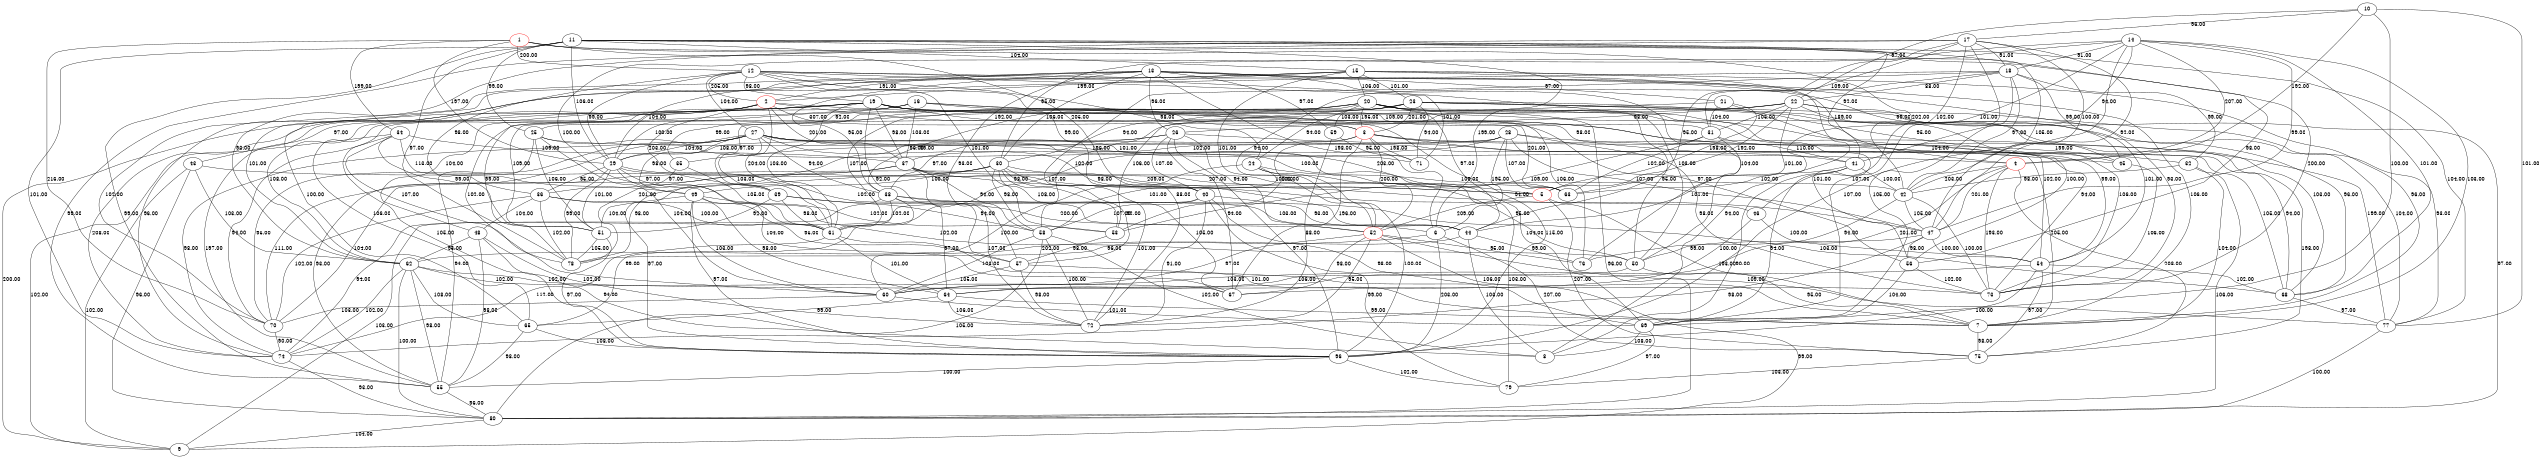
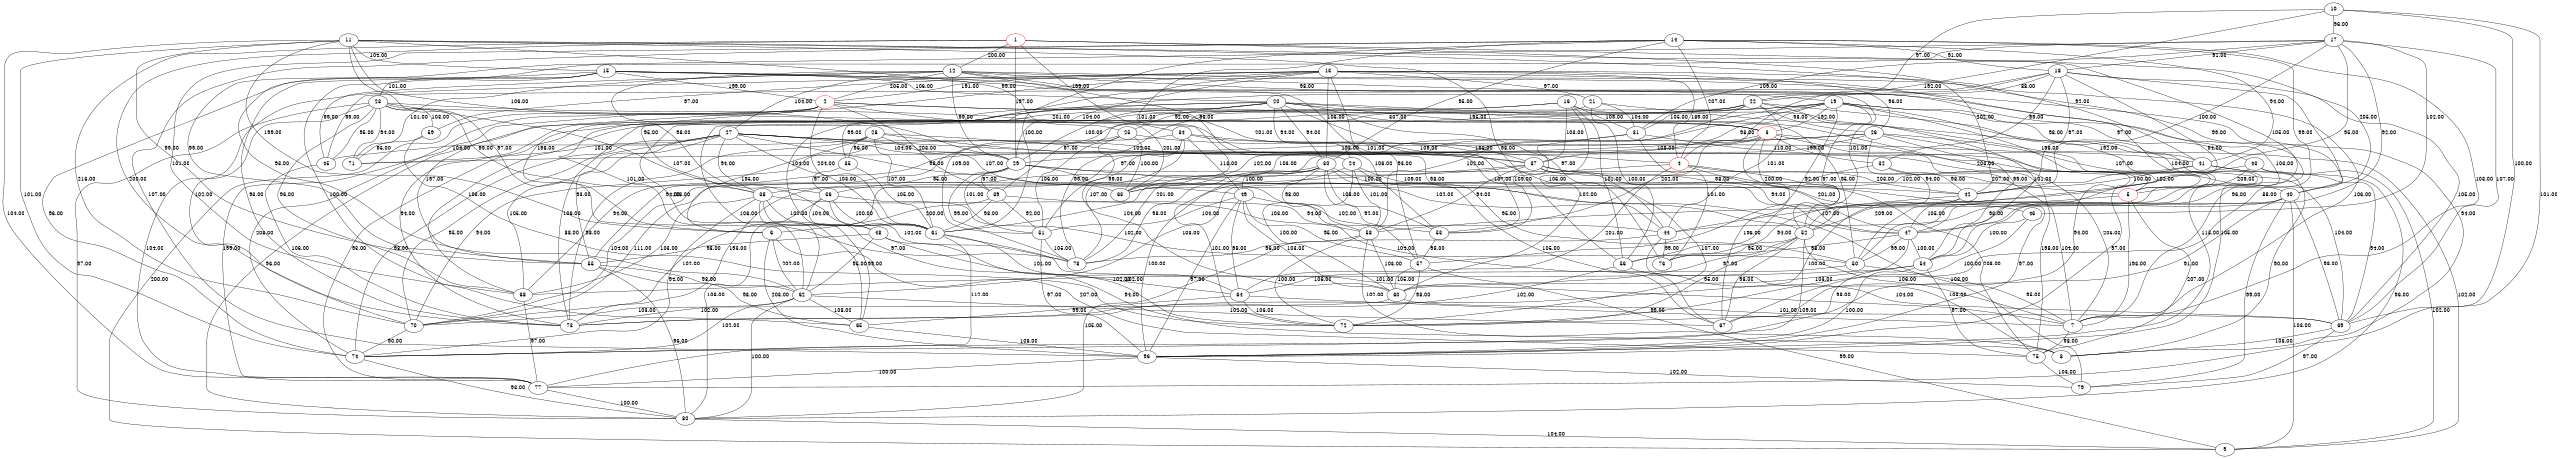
node "52": color red -> black
edge "96" -- "55": now "96" -- "77"
